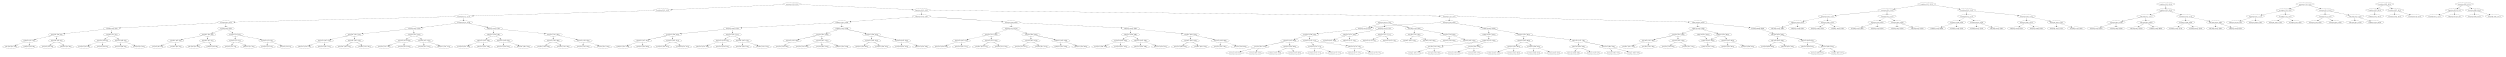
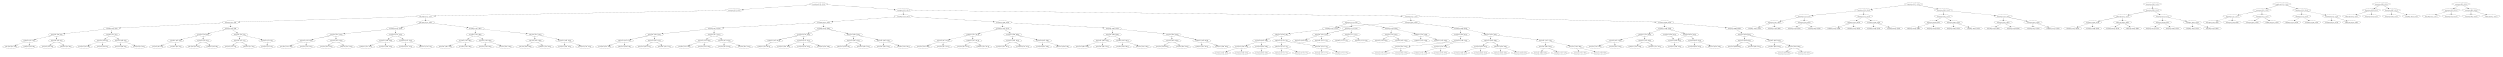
node "Node{data=[6824, 6824]}": added
node "Node{data=[974, 974]}": removed
node "Node{data=[5594, 5594]}": removed
